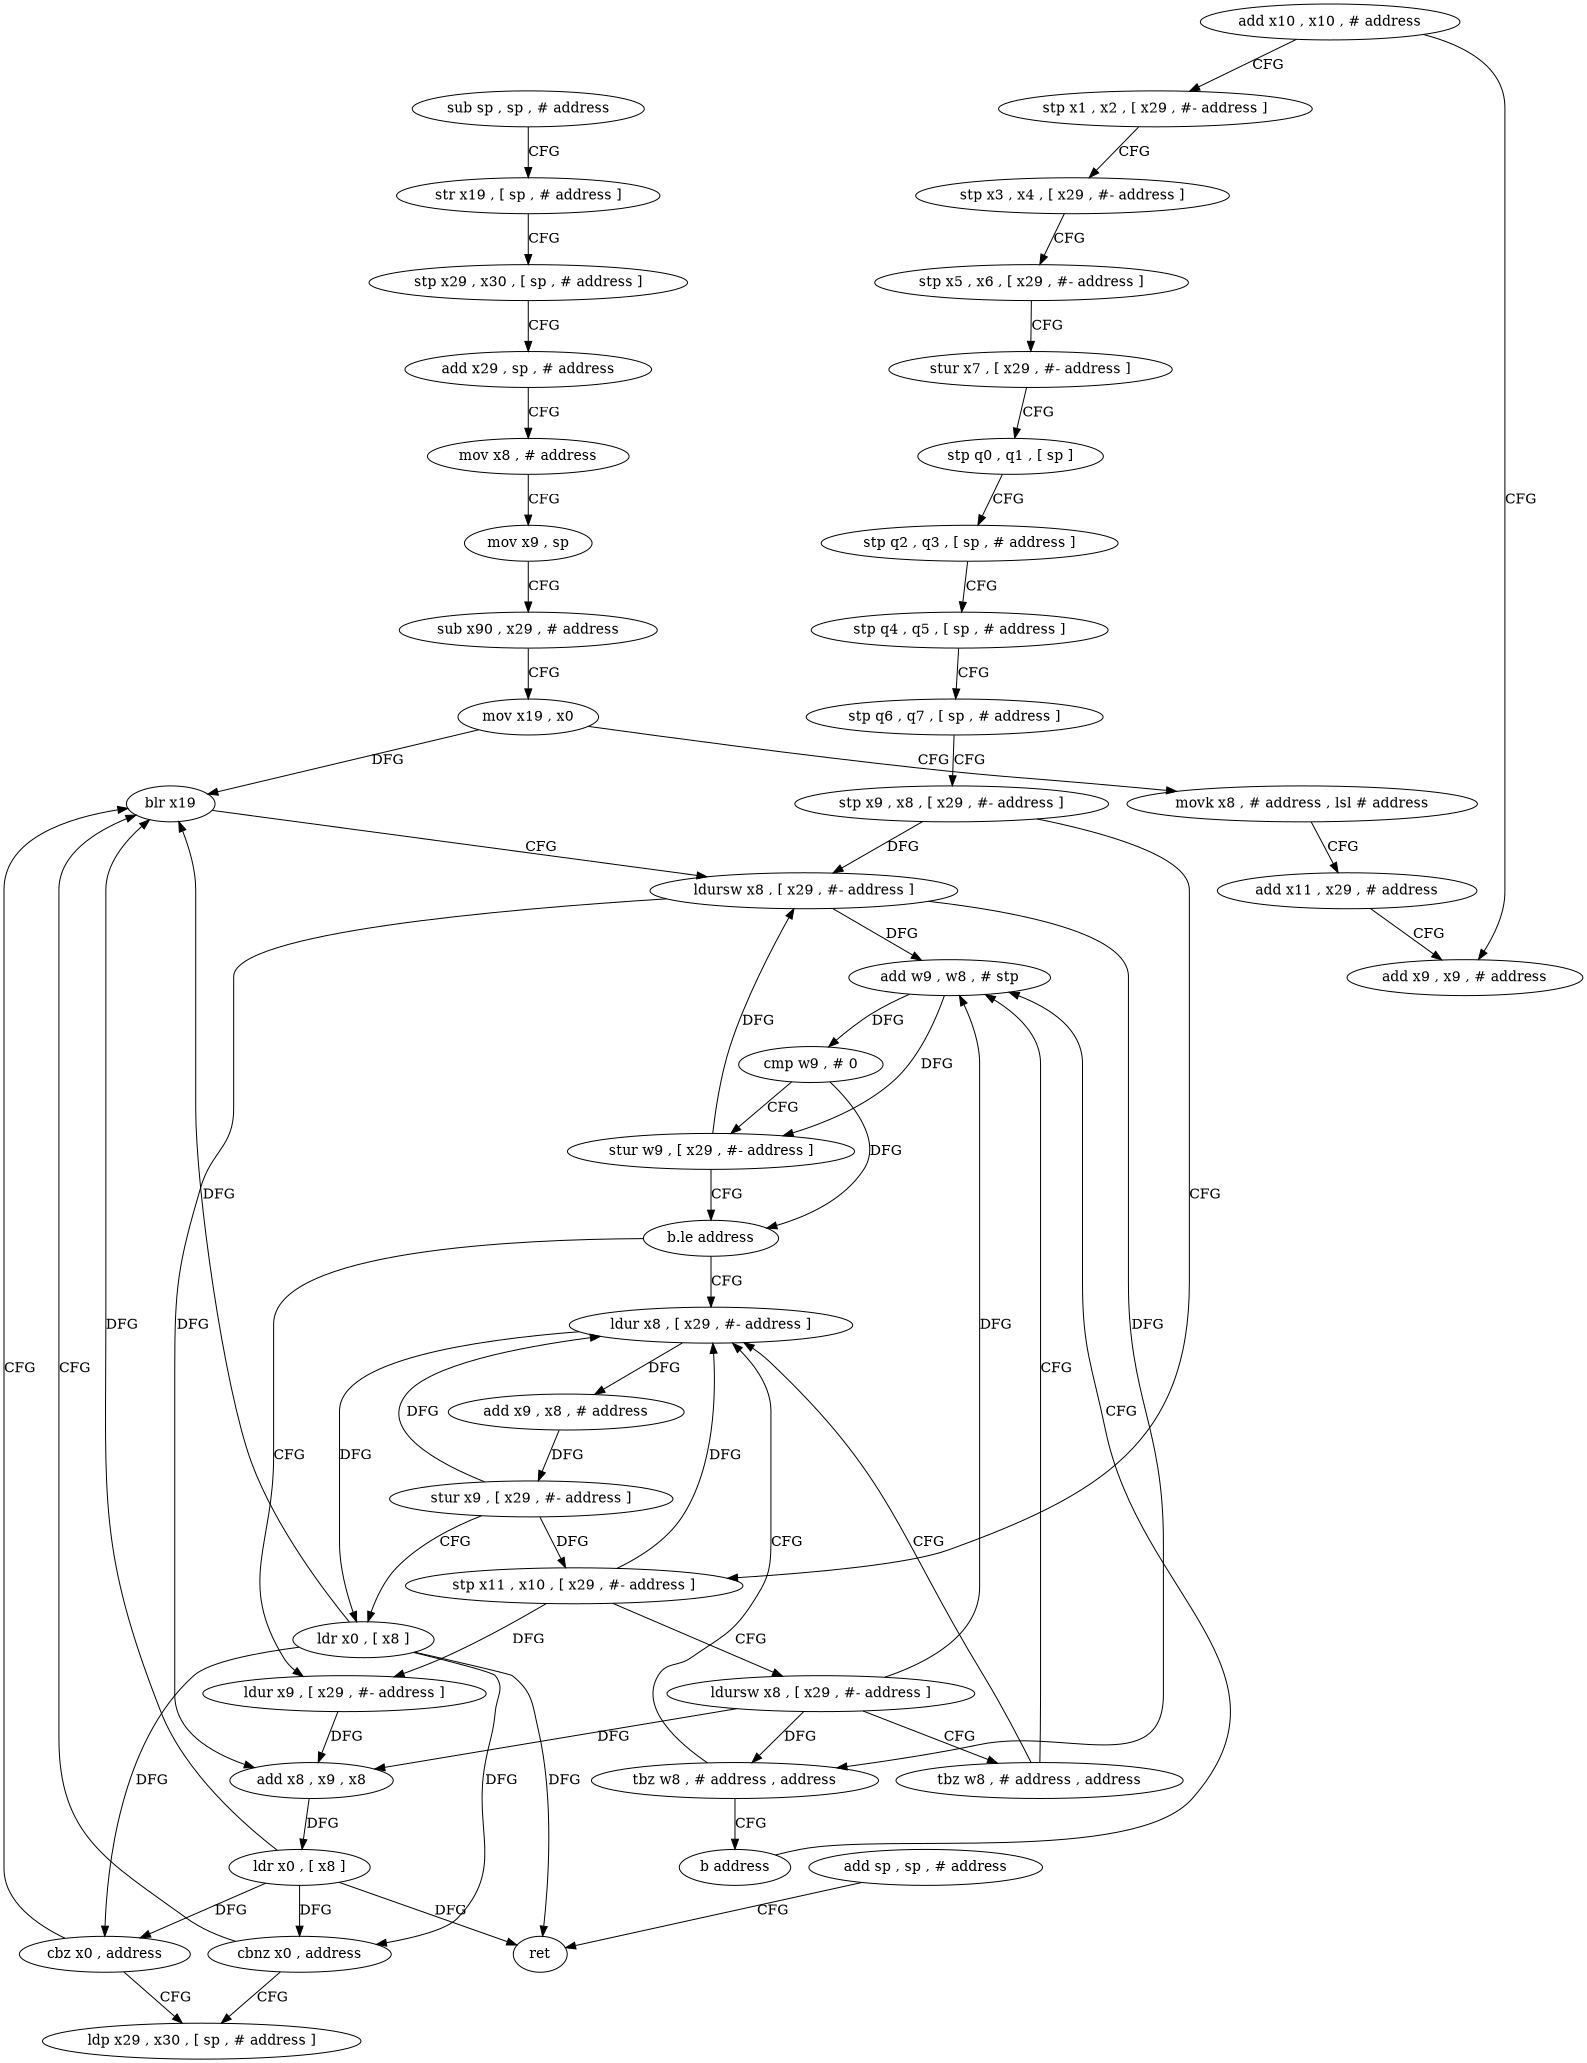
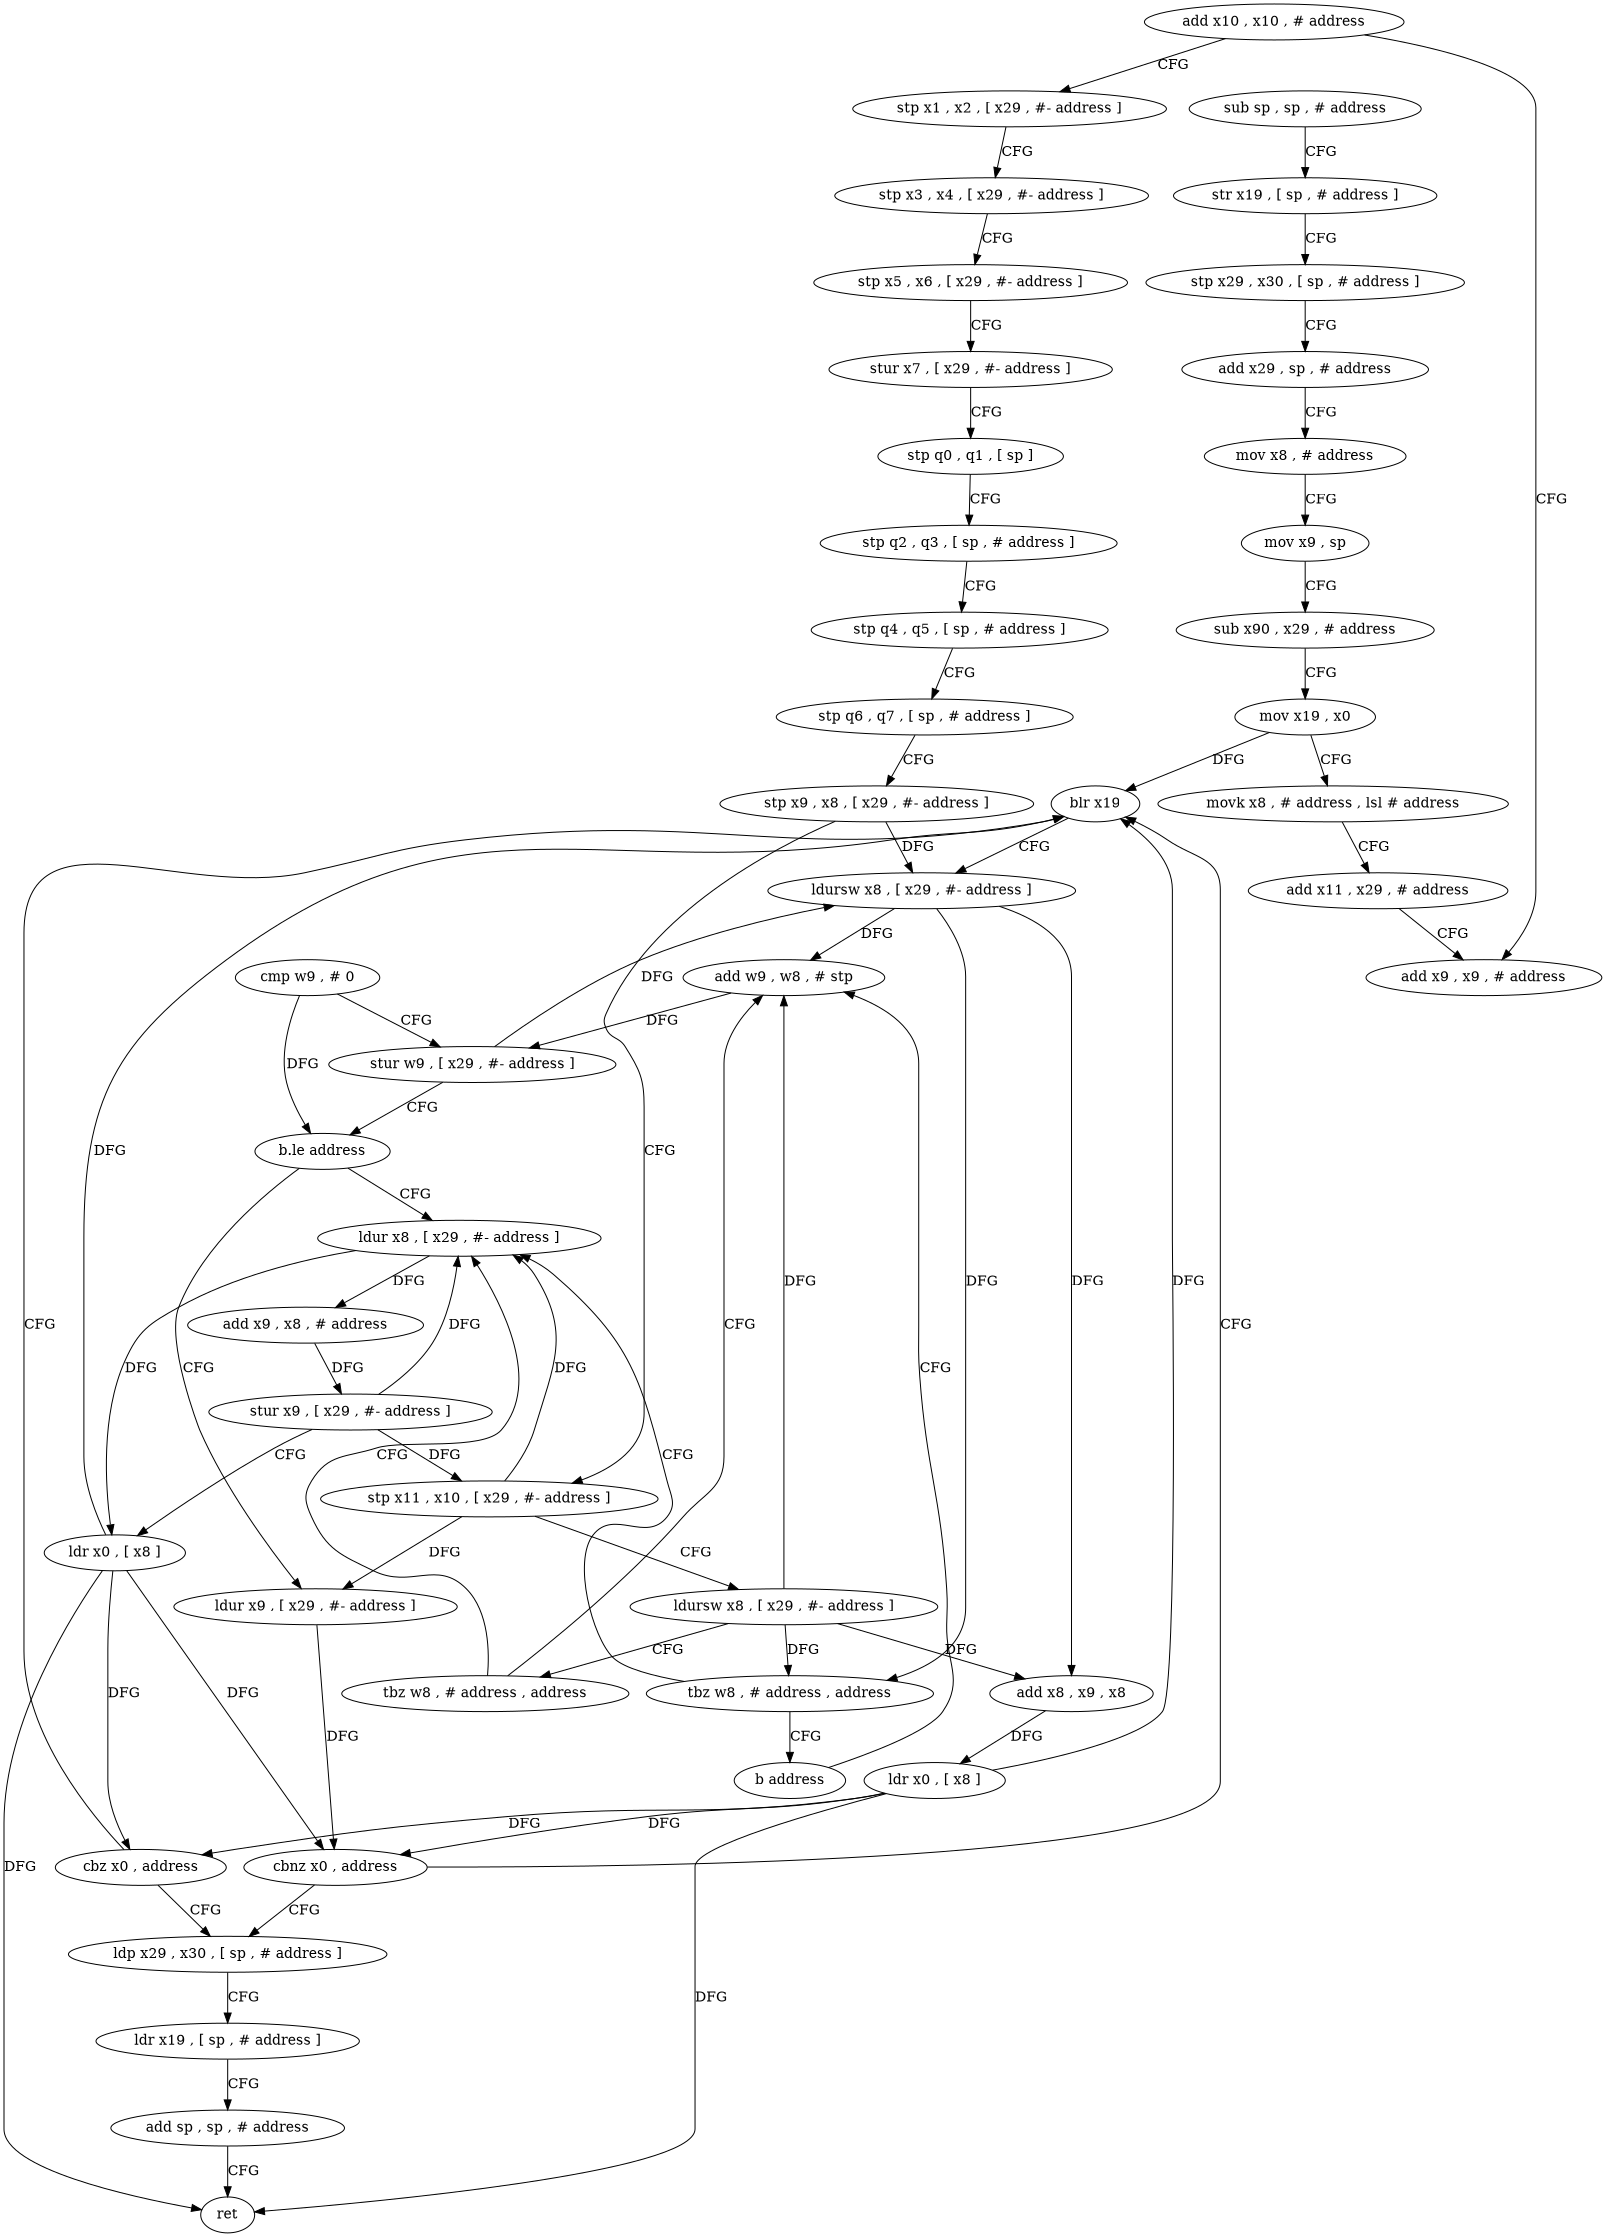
edge "add w9 , w8 , # stp" -> "cmp w9 , # 0": removed, label "DFG"
edge "ldur x9 , [ x29 , #- address ]" -> "add x8 , x9 , x8": now "ldur x9 , [ x29 , #- address ]" -> "cbnz x0 , address"
node "ldr x19 , [ sp , # address ]": added
